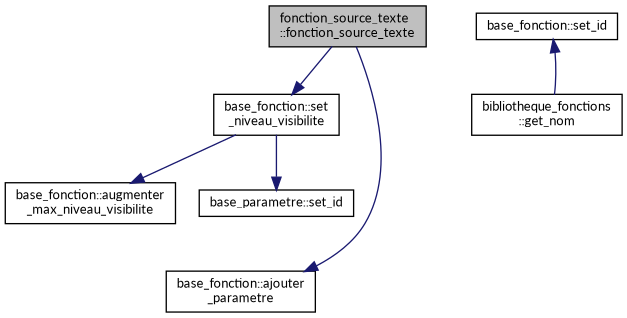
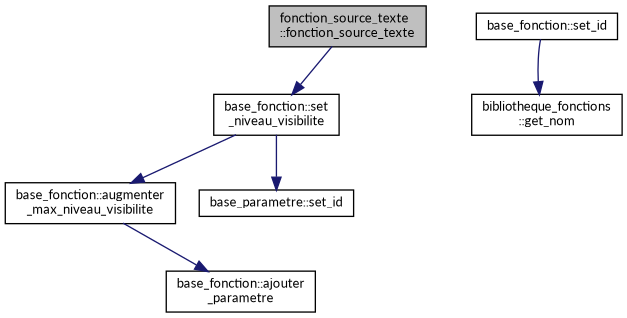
edge "bibliotheque_fonctions ::get_nom" -> "base_fonction::set_id": reversed
edge "fonction_source_texte ::fonction_source_texte" -> "base_fonction::ajouter _parametre": now "base_fonction::augmenter _max_niveau_visibilite" -> "base_fonction::ajouter _parametre"
